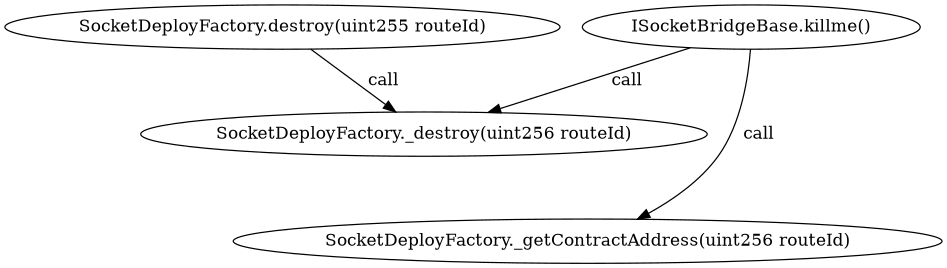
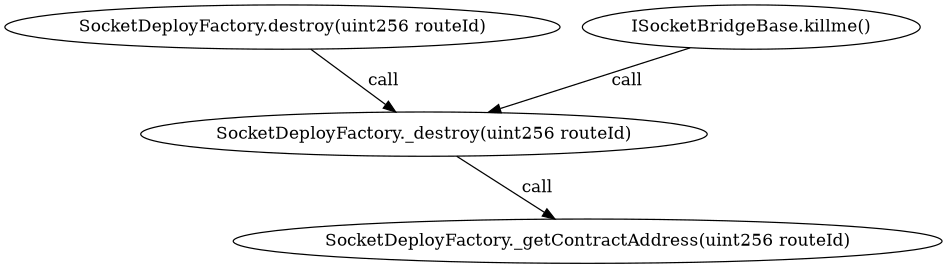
node "SocketDeployFactory.destroy(uint255 routeId)": label "SocketDeployFactory.destroy(uint255 routeId)" -> "SocketDeployFactory.destroy(uint256 routeId)"
edge "ISocketBridgeBase.killme()" -> "SocketDeployFactory._getContractAddress(uint256 routeId)": now "SocketDeployFactory._destroy(uint256 routeId)" -> "SocketDeployFactory._getContractAddress(uint256 routeId)"
